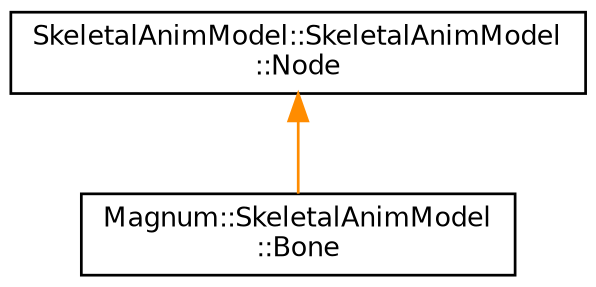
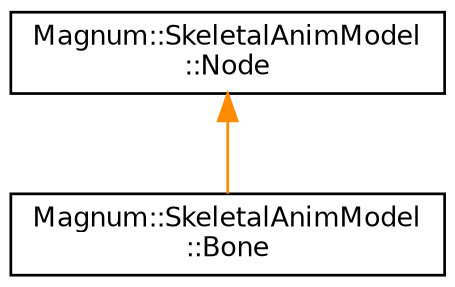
node "SkeletalAnimModel::SkeletalAnimModel ::Node": label "SkeletalAnimModel::SkeletalAnimModel ::Node" -> "Magnum::SkeletalAnimModel ::Node"
